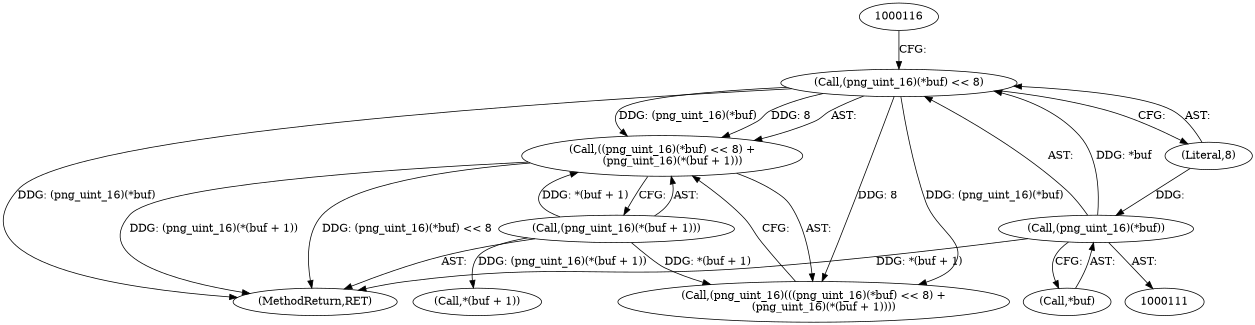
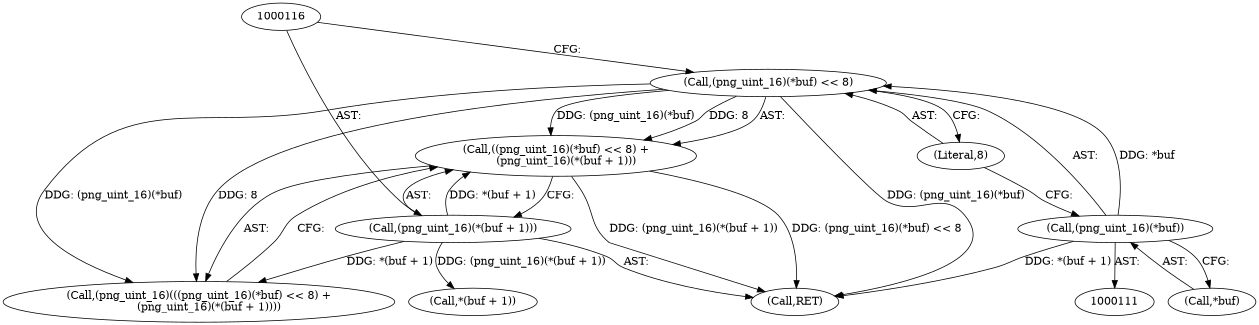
edge "1000116" -> "(Call,(png_uint_16)(*(buf + 1)))": added, label "AST:"
edge "(Literal,8)" -> "(Call,(png_uint_16)(*buf))": label "DDG: " -> "CFG: "
node "(MethodReturn,RET)": label "(MethodReturn,RET)" -> "(Call,RET)"
